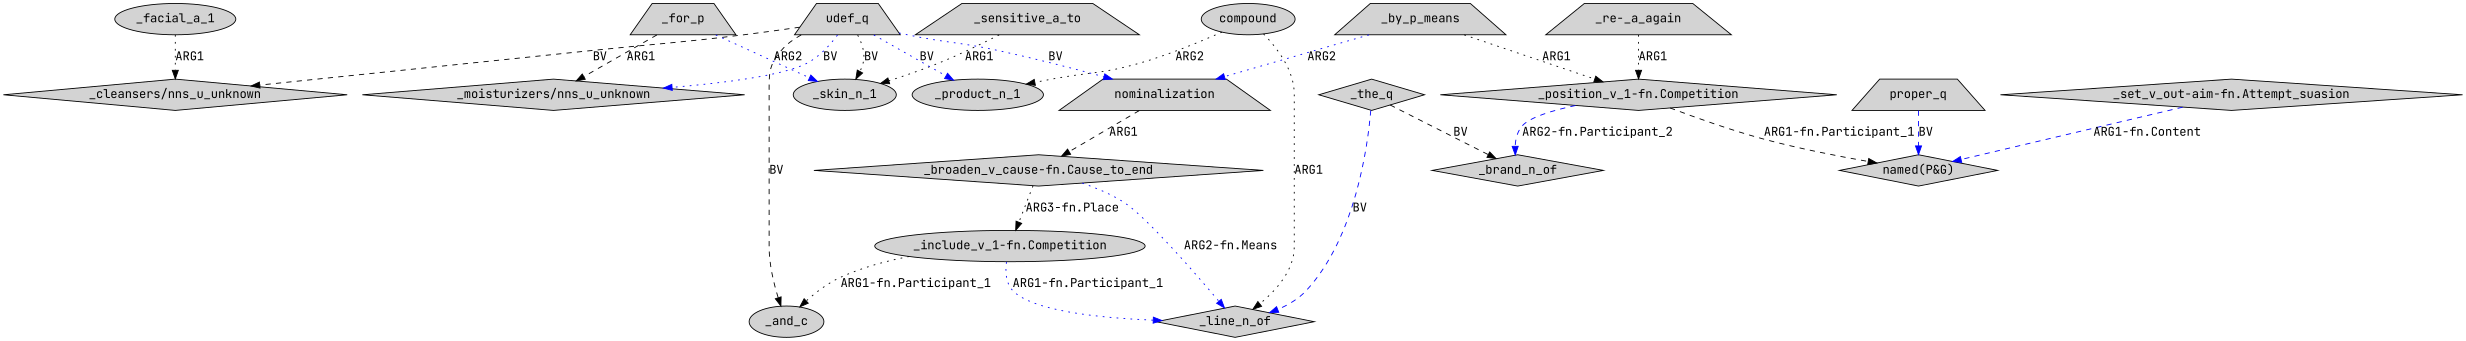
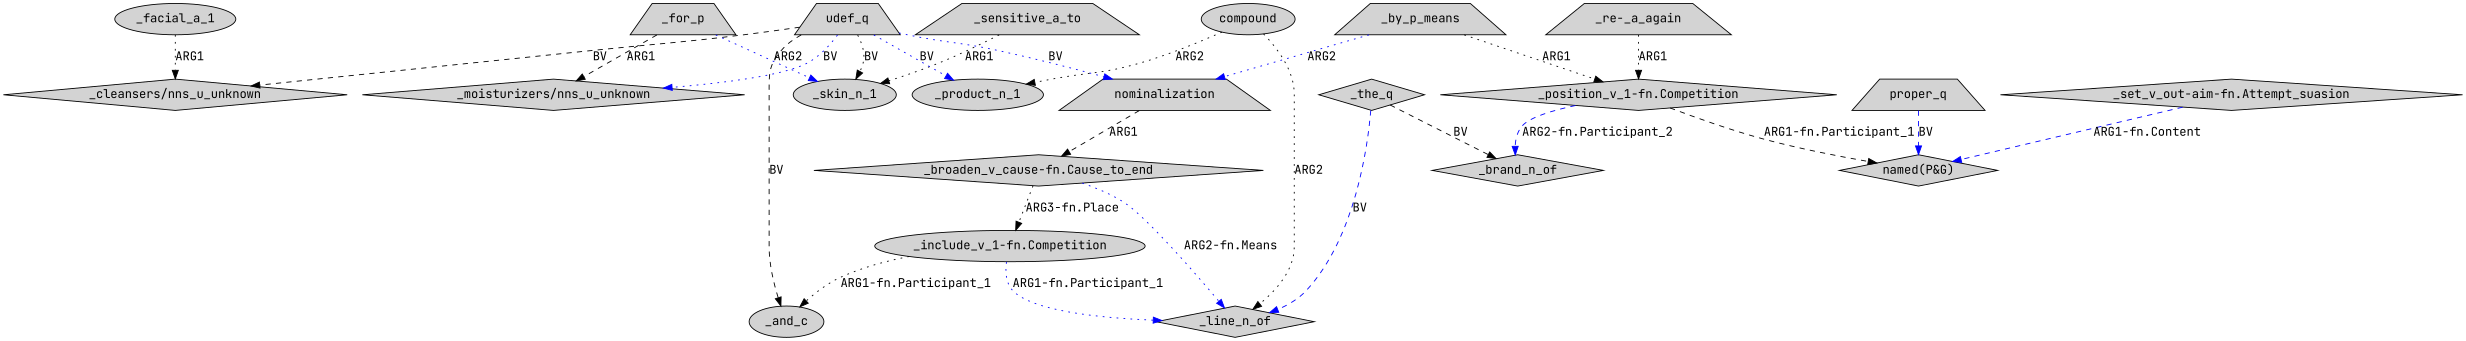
edge "compound" -> "_line_n_of": label "ARG1" -> "ARG2"
